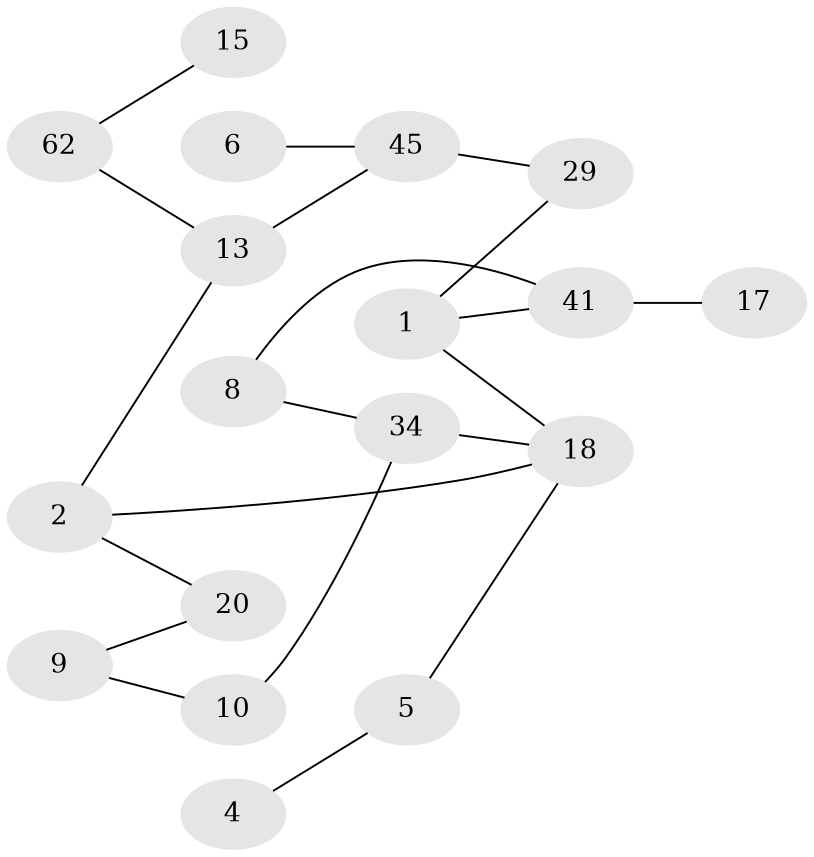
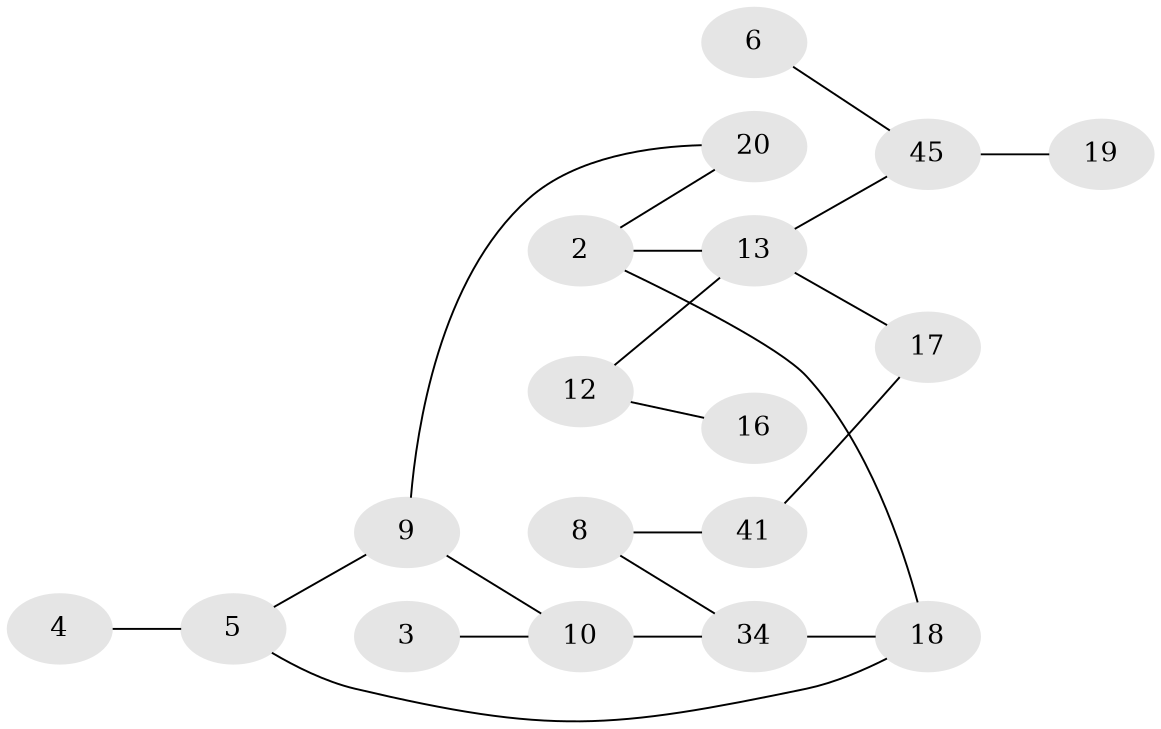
node "15": label "15" -> "16"
node "62": label "62" -> "12"
node "29": label "29" -> "19"
edge "13" -- "17": added
node "1": removed
edge "9" -- "5": added
node "3": added
